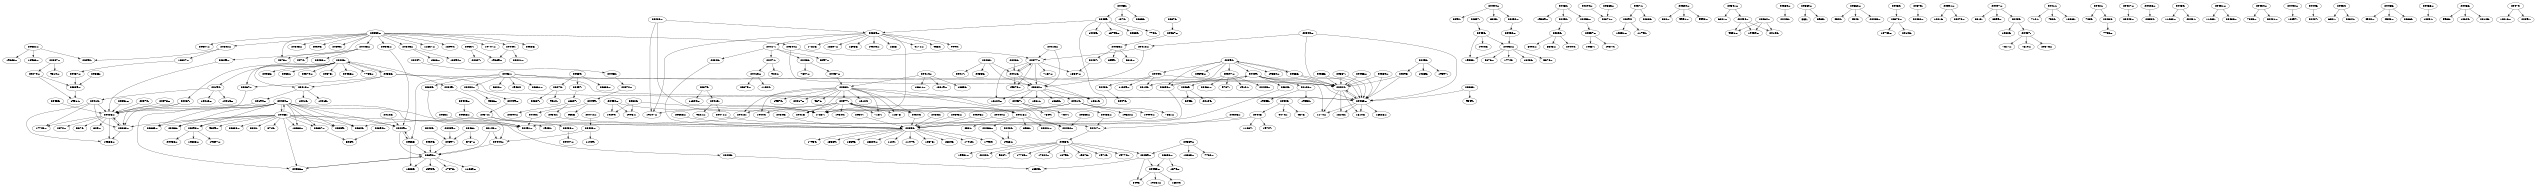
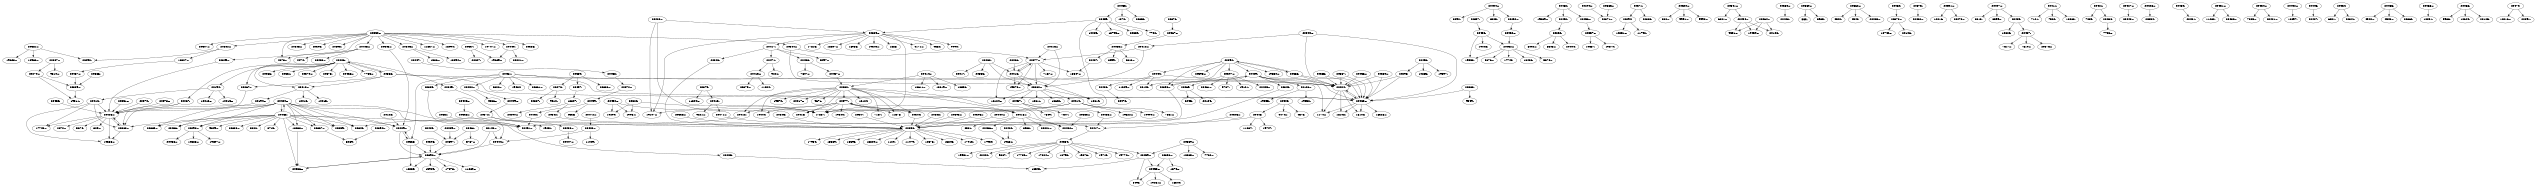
node "11232+": removed
edge "20377-" -> "7167-": removed
edge "20424+" -> "20366+": now "18068+" -> "20366+"
